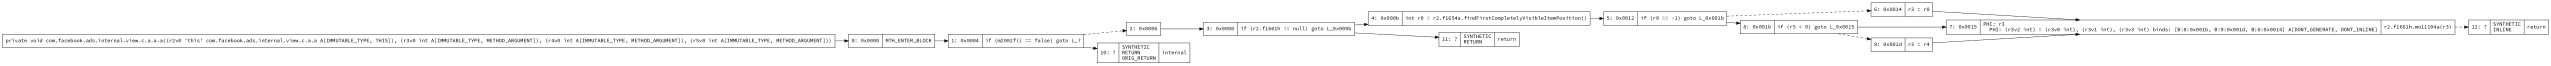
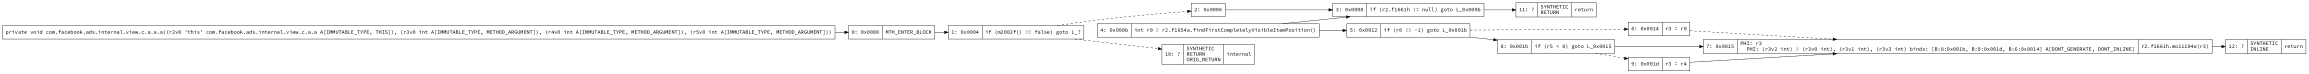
edge "6: 0x0014" -> "7: 0x0015": style solid -> dashed
edge "3: 0x0008" -> "4: 0x000b": reversed
edge "7: 0x0015" -> "12: ?": style dashed -> solid
edge "1: 0x0004" -> "10: ?": style solid -> dashed
